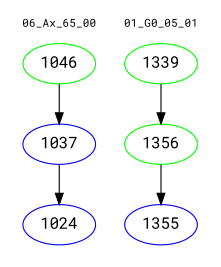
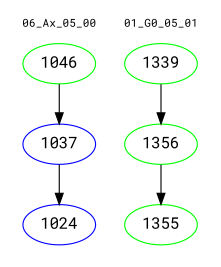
cluster "06_Ax_65_00": label "06_Ax_65_00" -> "06_Ax_05_00"
node "1355": color blue -> green
